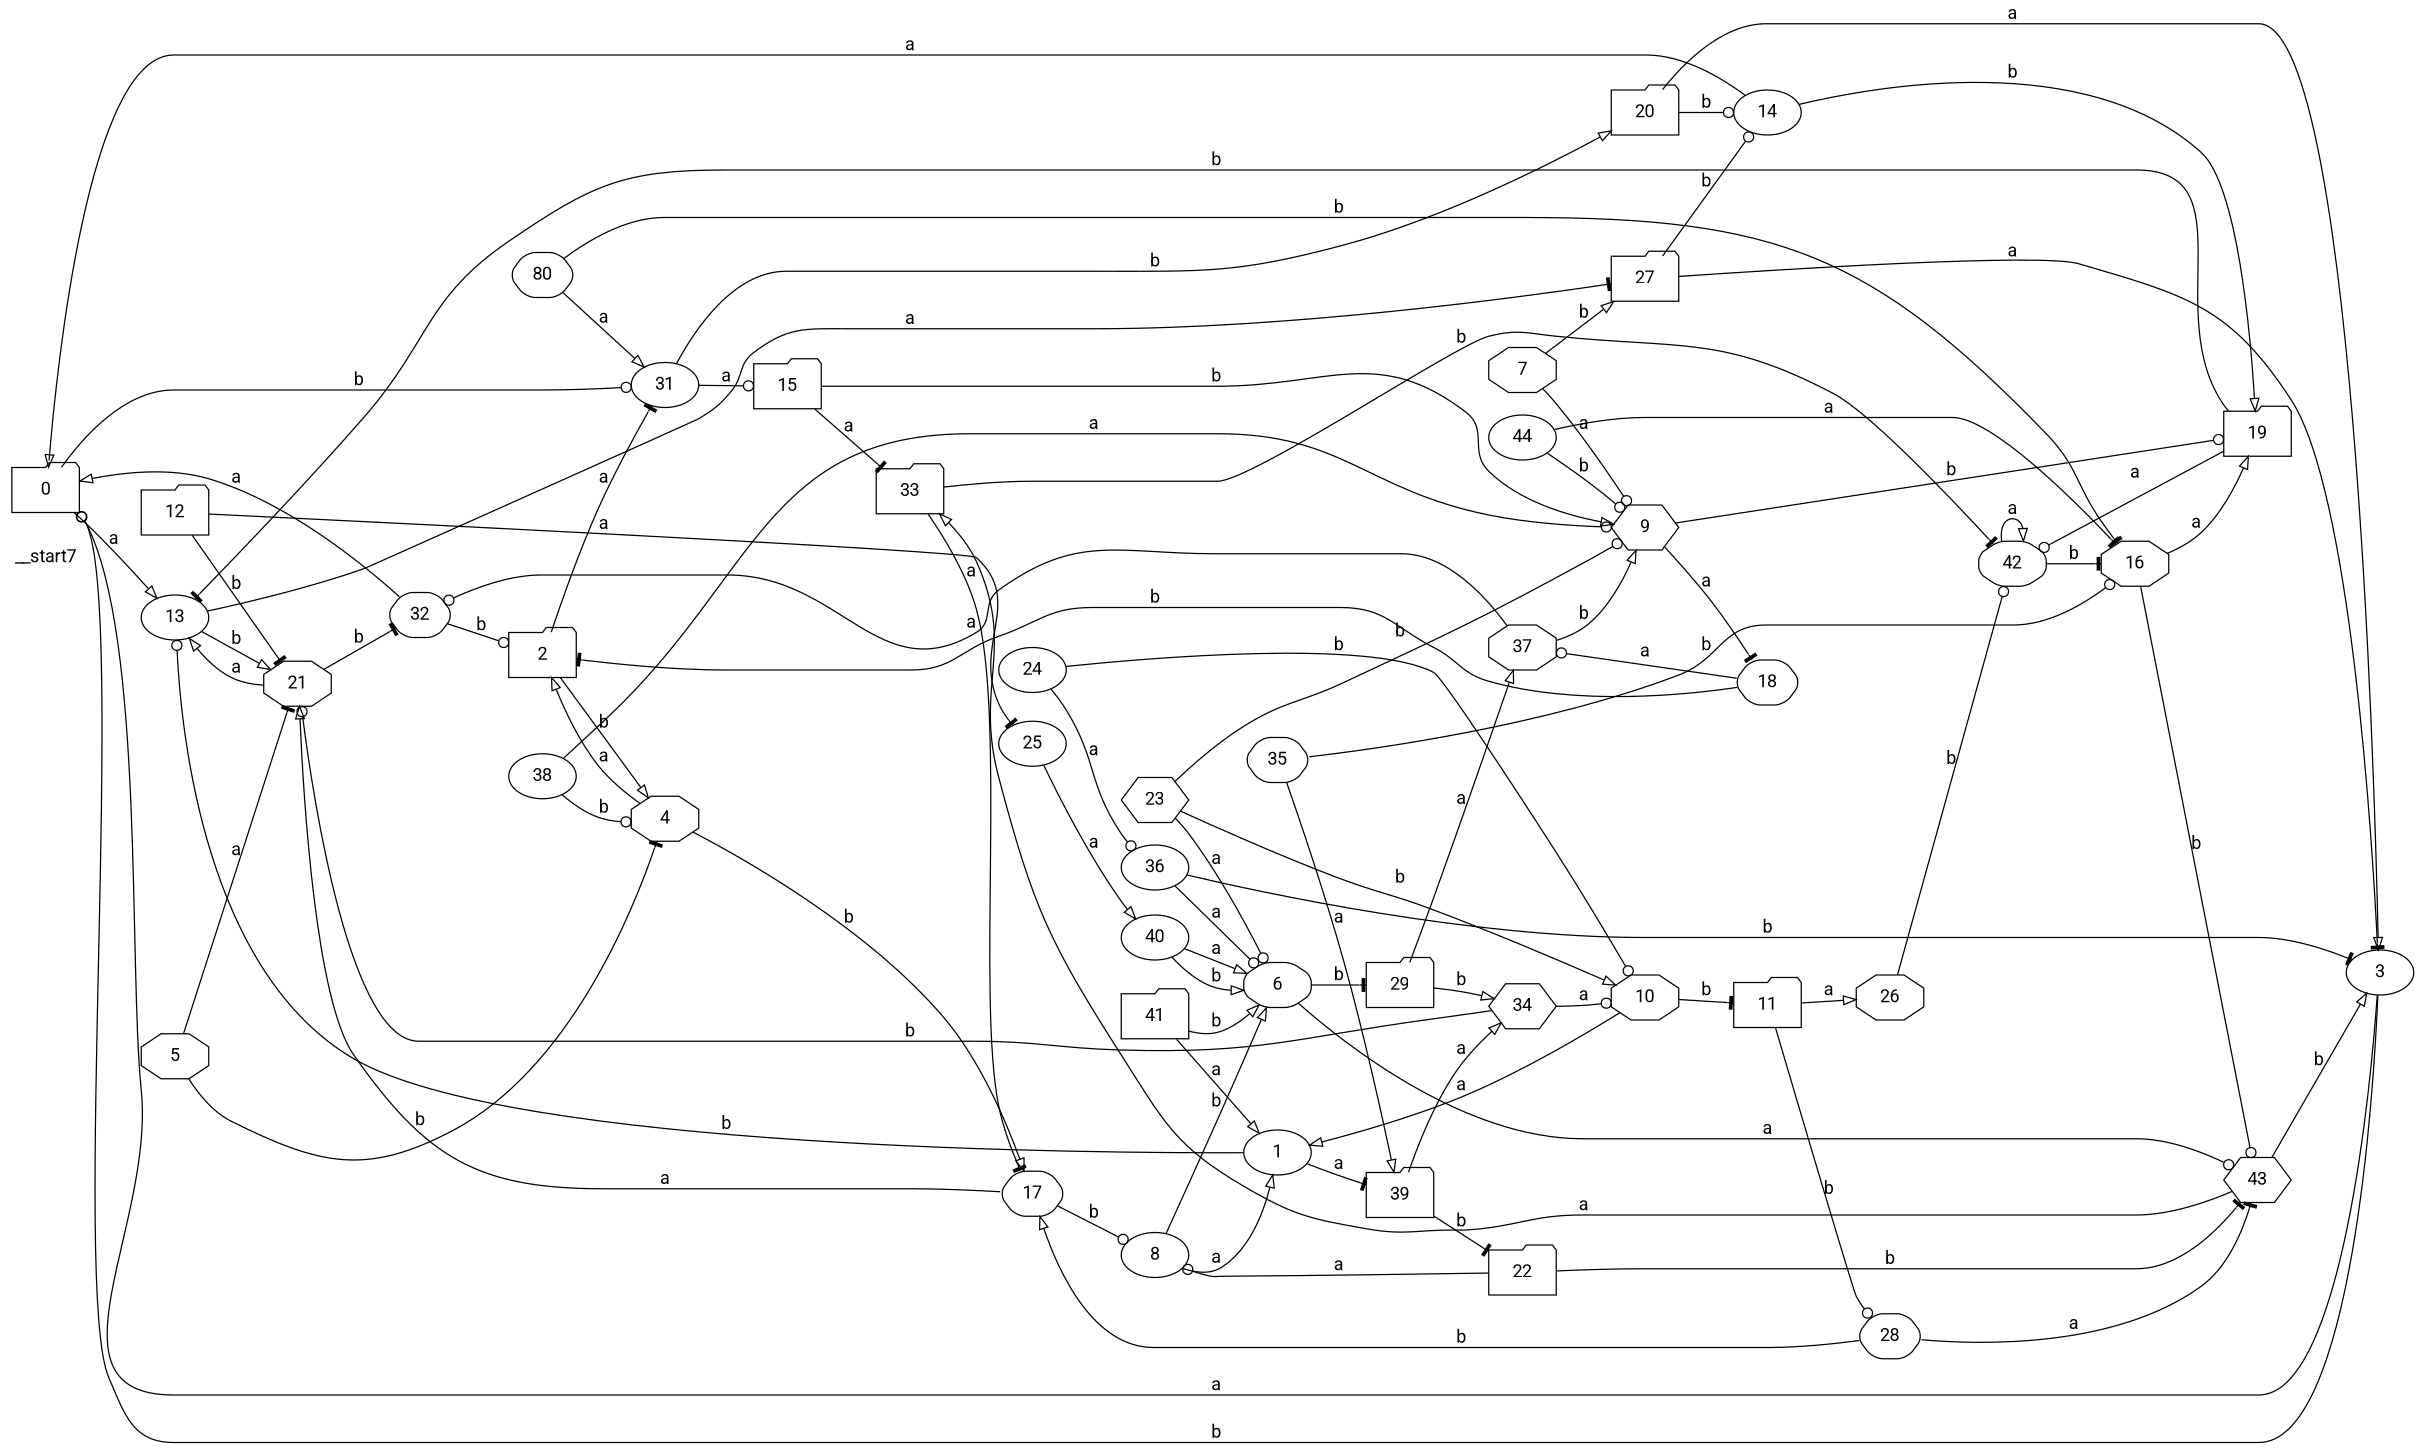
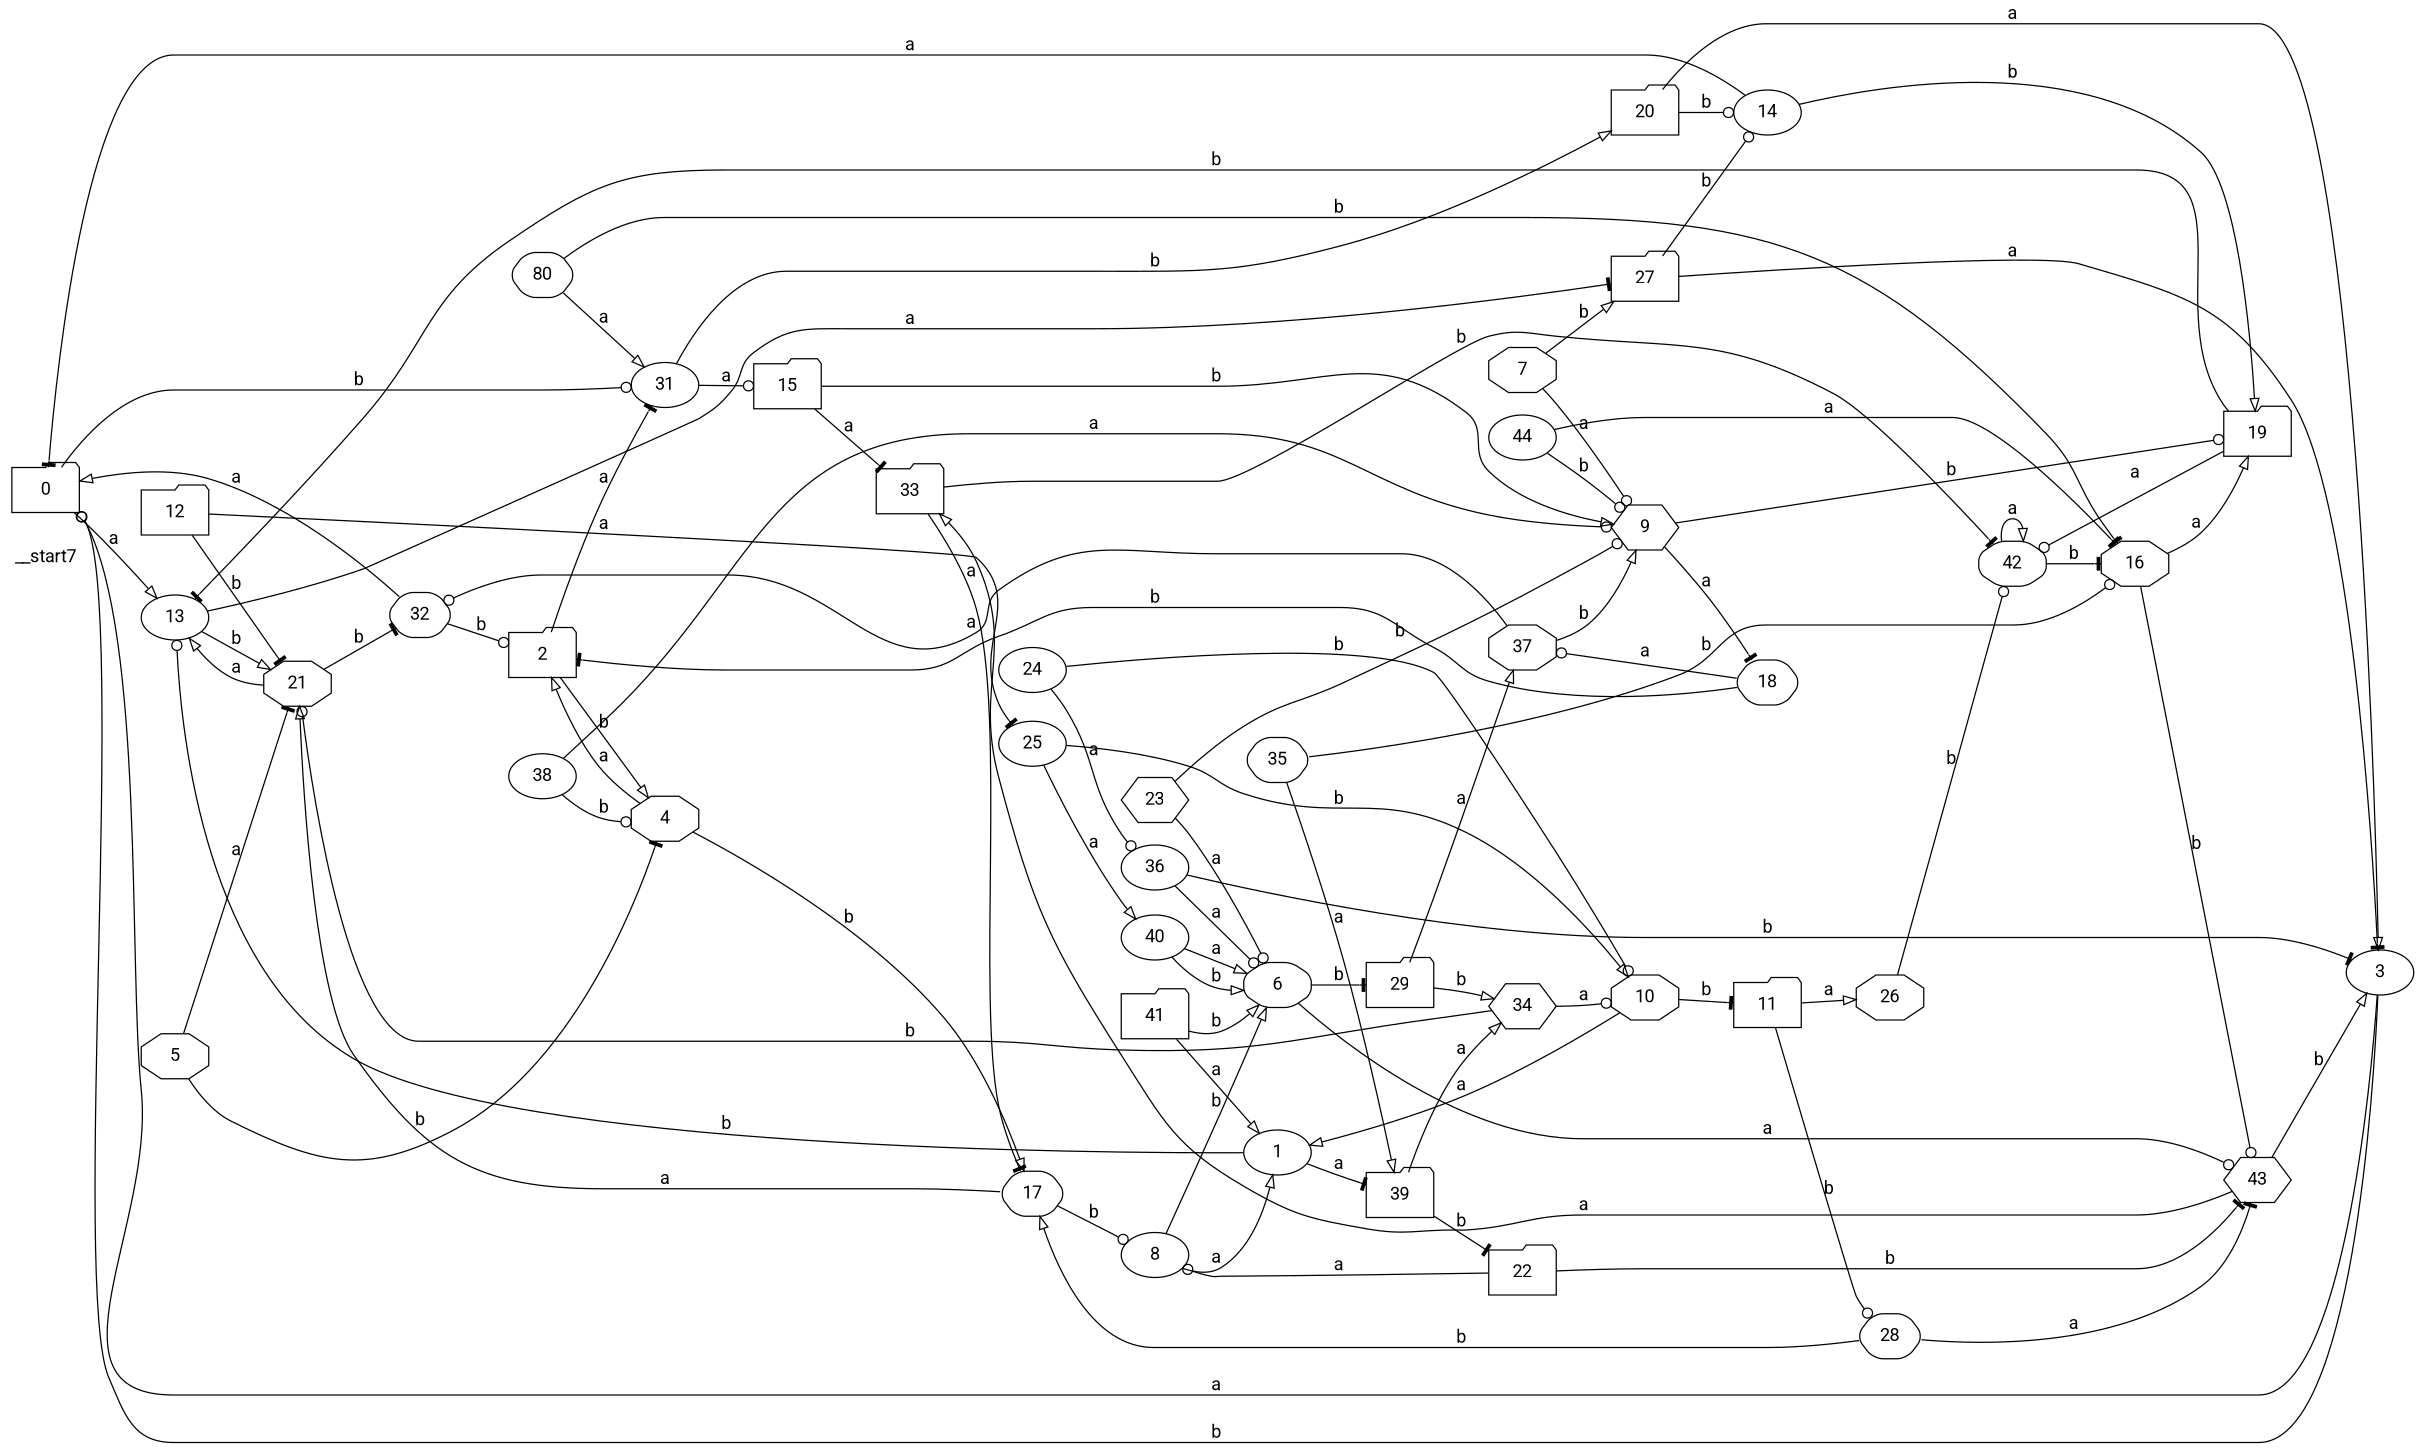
edge "14" -> "0": arrowhead onormal -> tee
edge "23" -> "10": now "25" -> "10"
